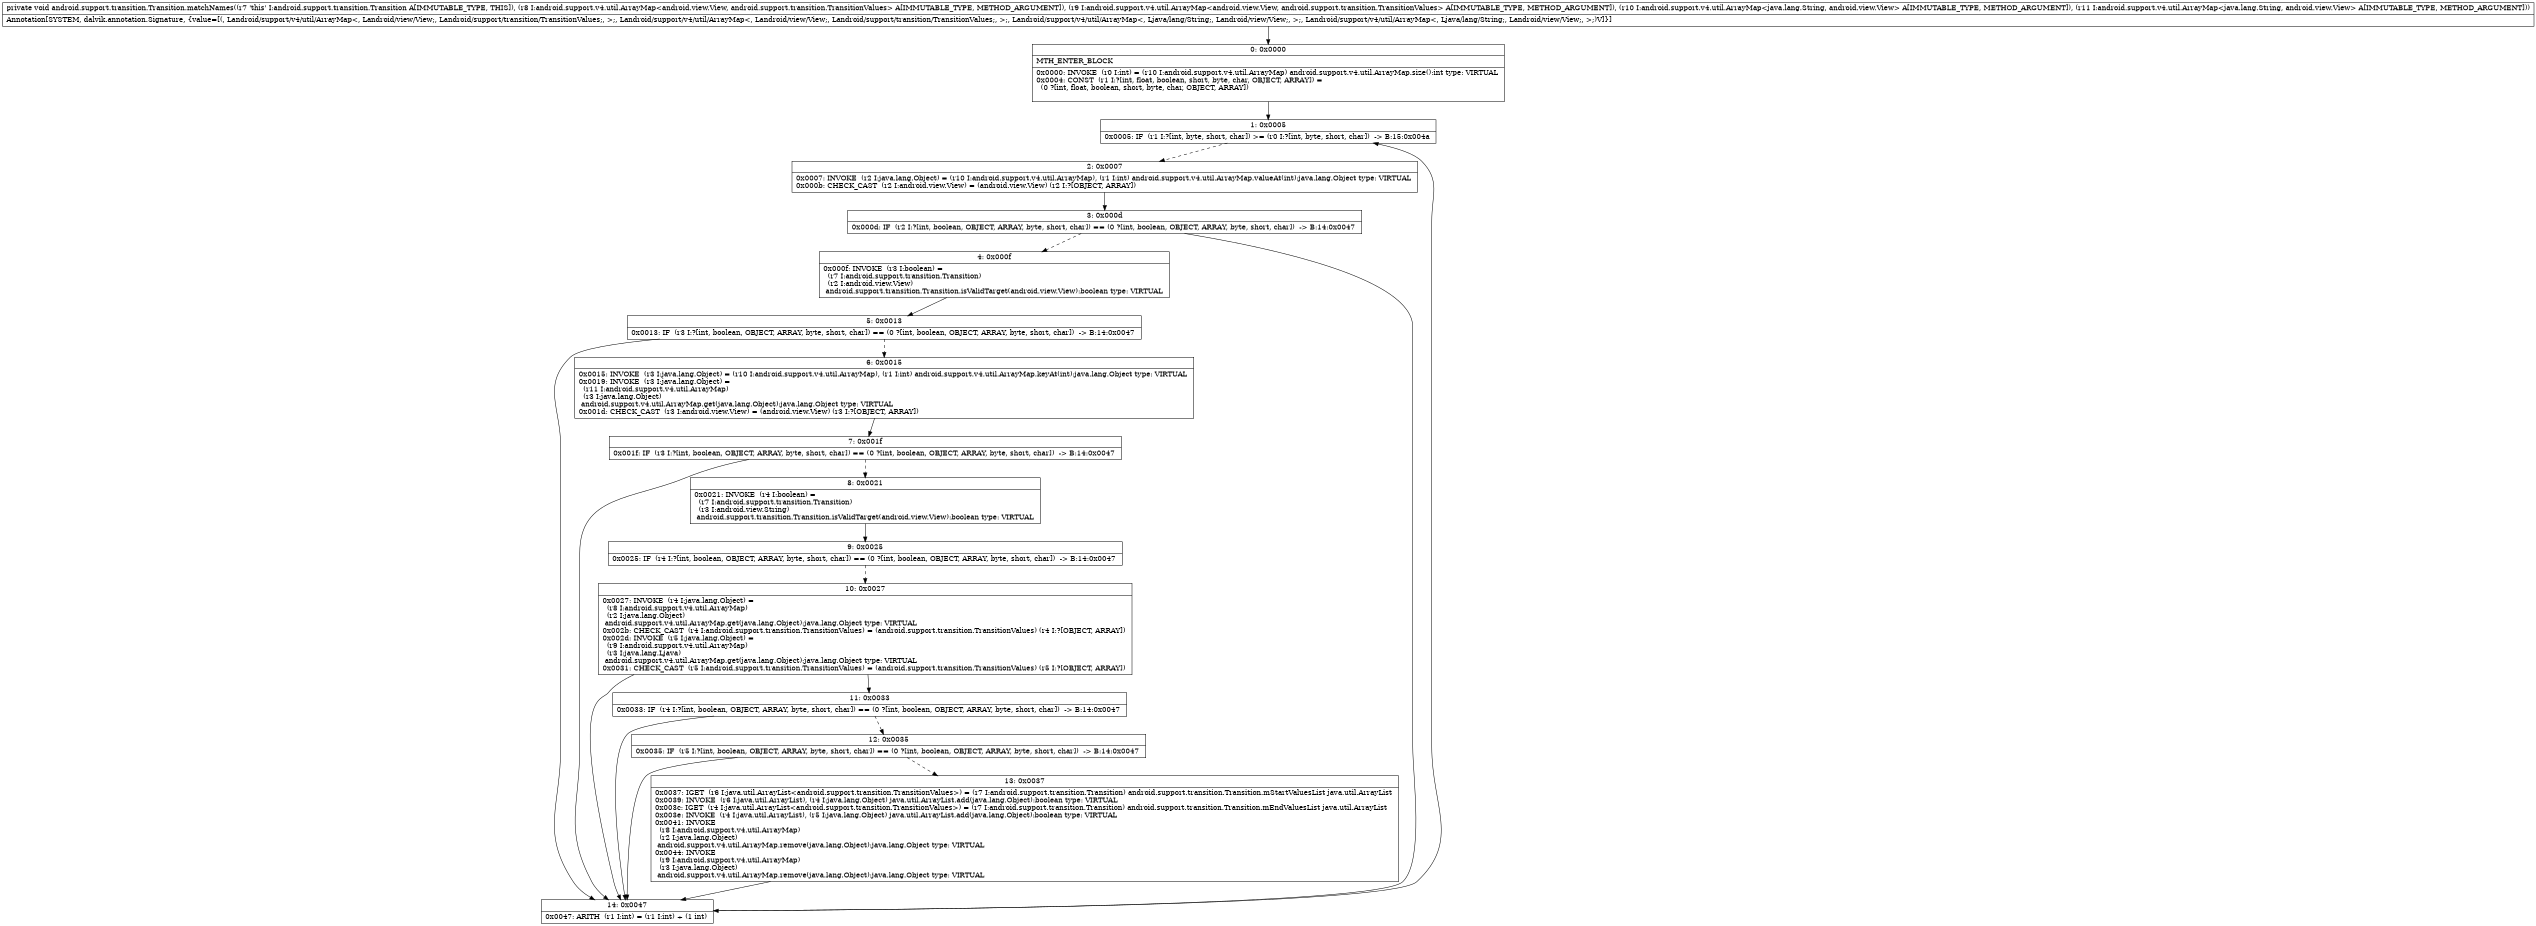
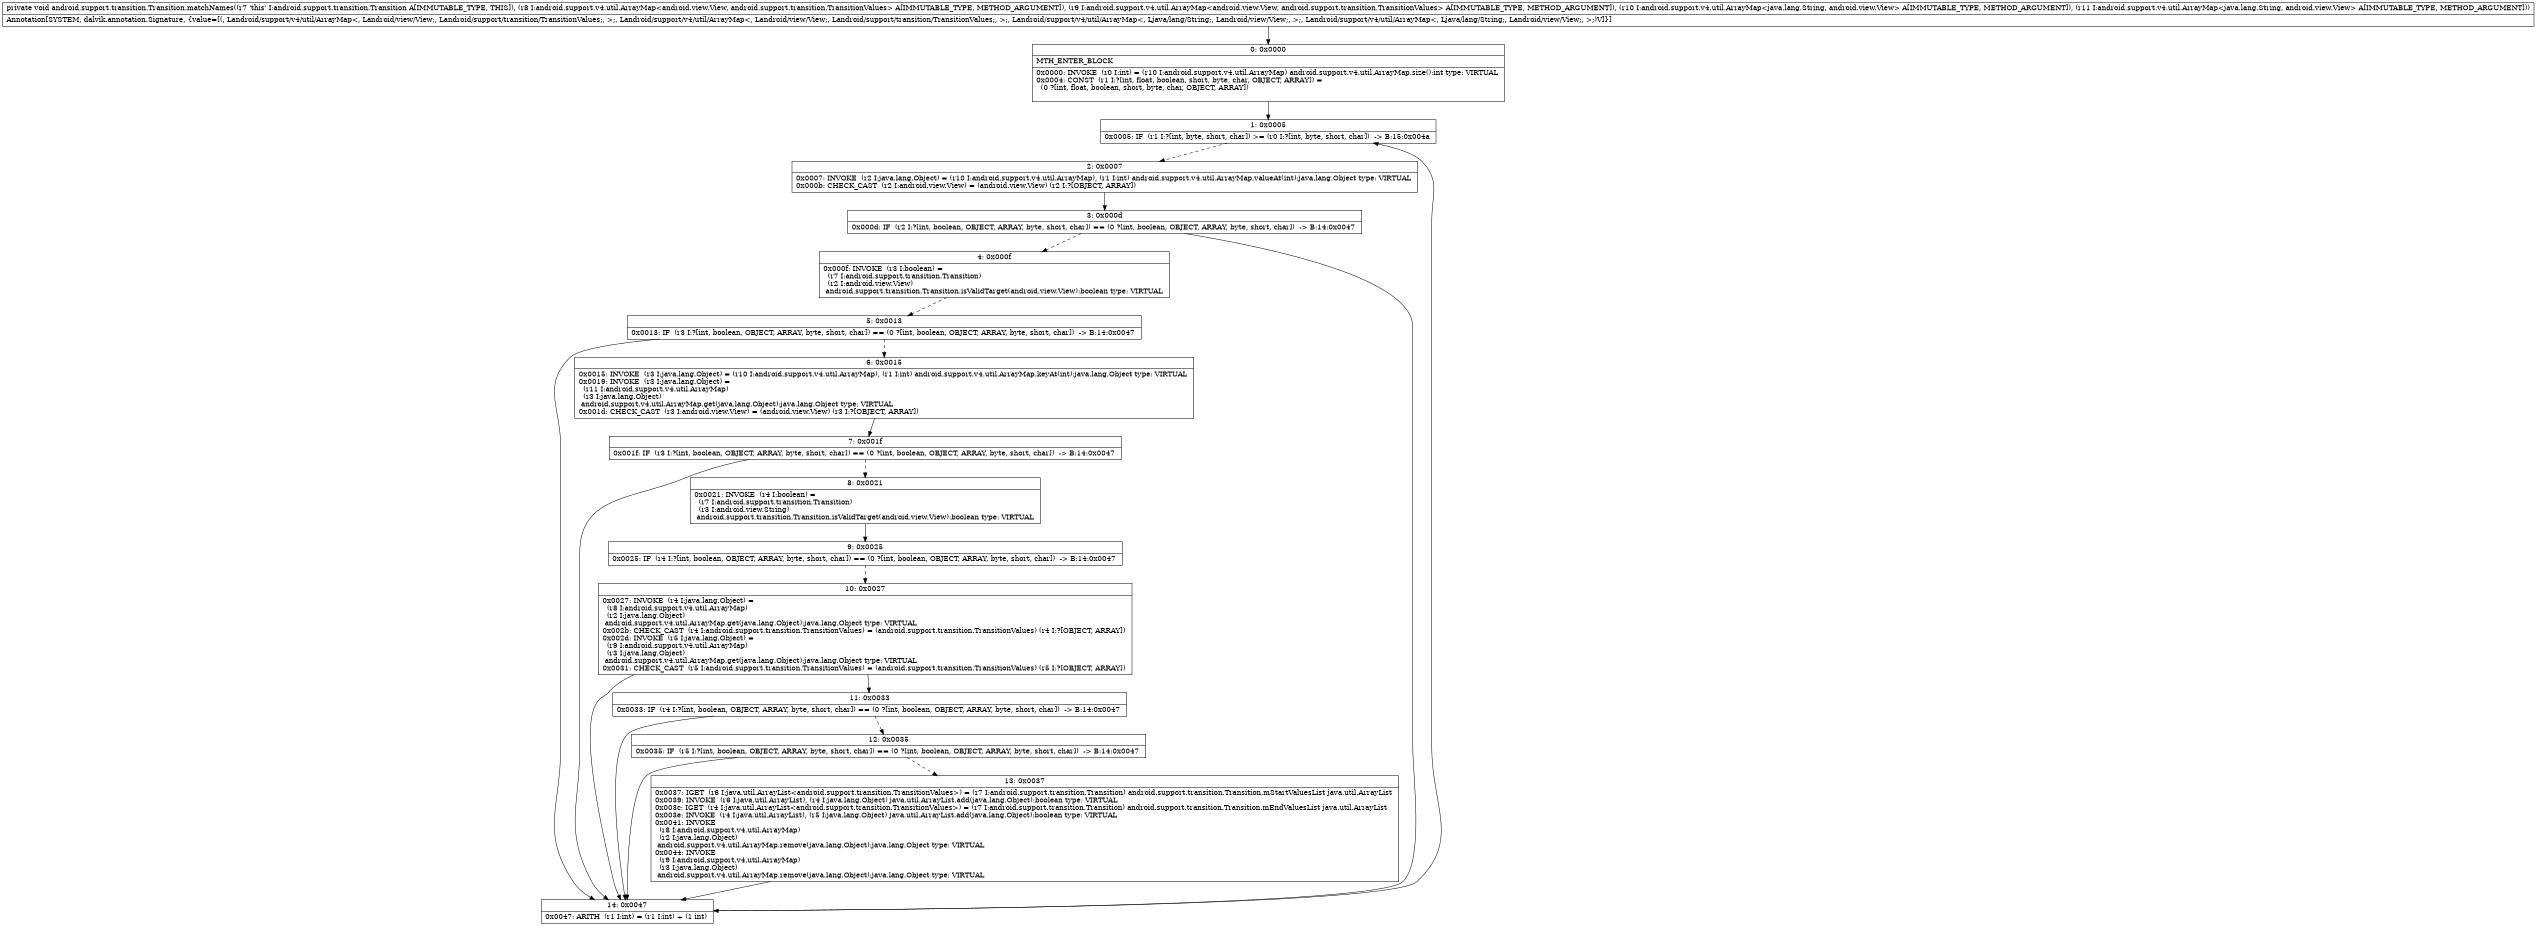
edge "4: 0x000f" -> "5: 0x0013": style solid -> dashed
node "10: 0x0027": text "(r3 I:java.lang.Ljava)" -> "(r3 I:java.lang.Object)"
